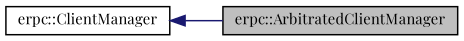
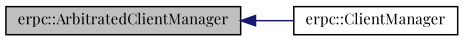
edge "erpc::ArbitratedClientManager" -> "erpc::ClientManager": reversed
